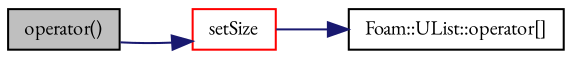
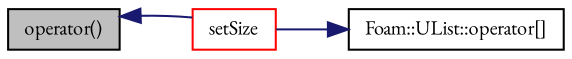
edge "operator()" -> "setSize": reversed
